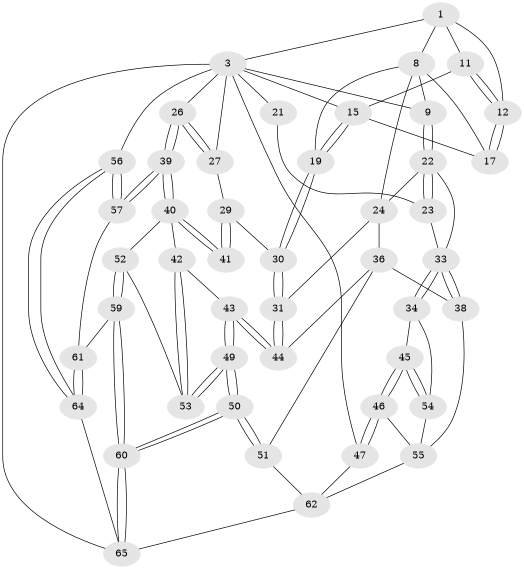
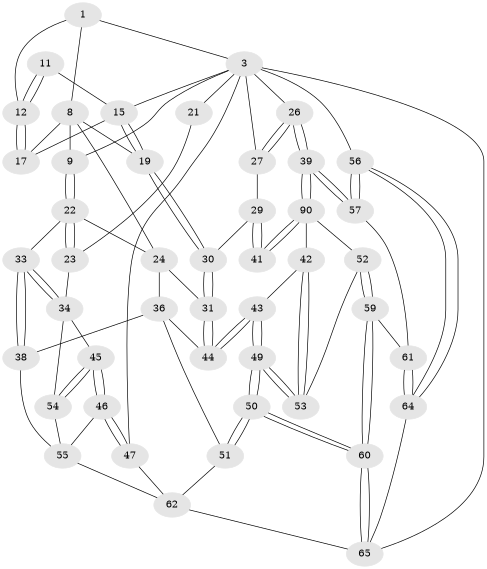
edge "1" -- "11": removed
node "40": label "40" -> "90"
edge "23" -- "33": now "23" -- "34"
